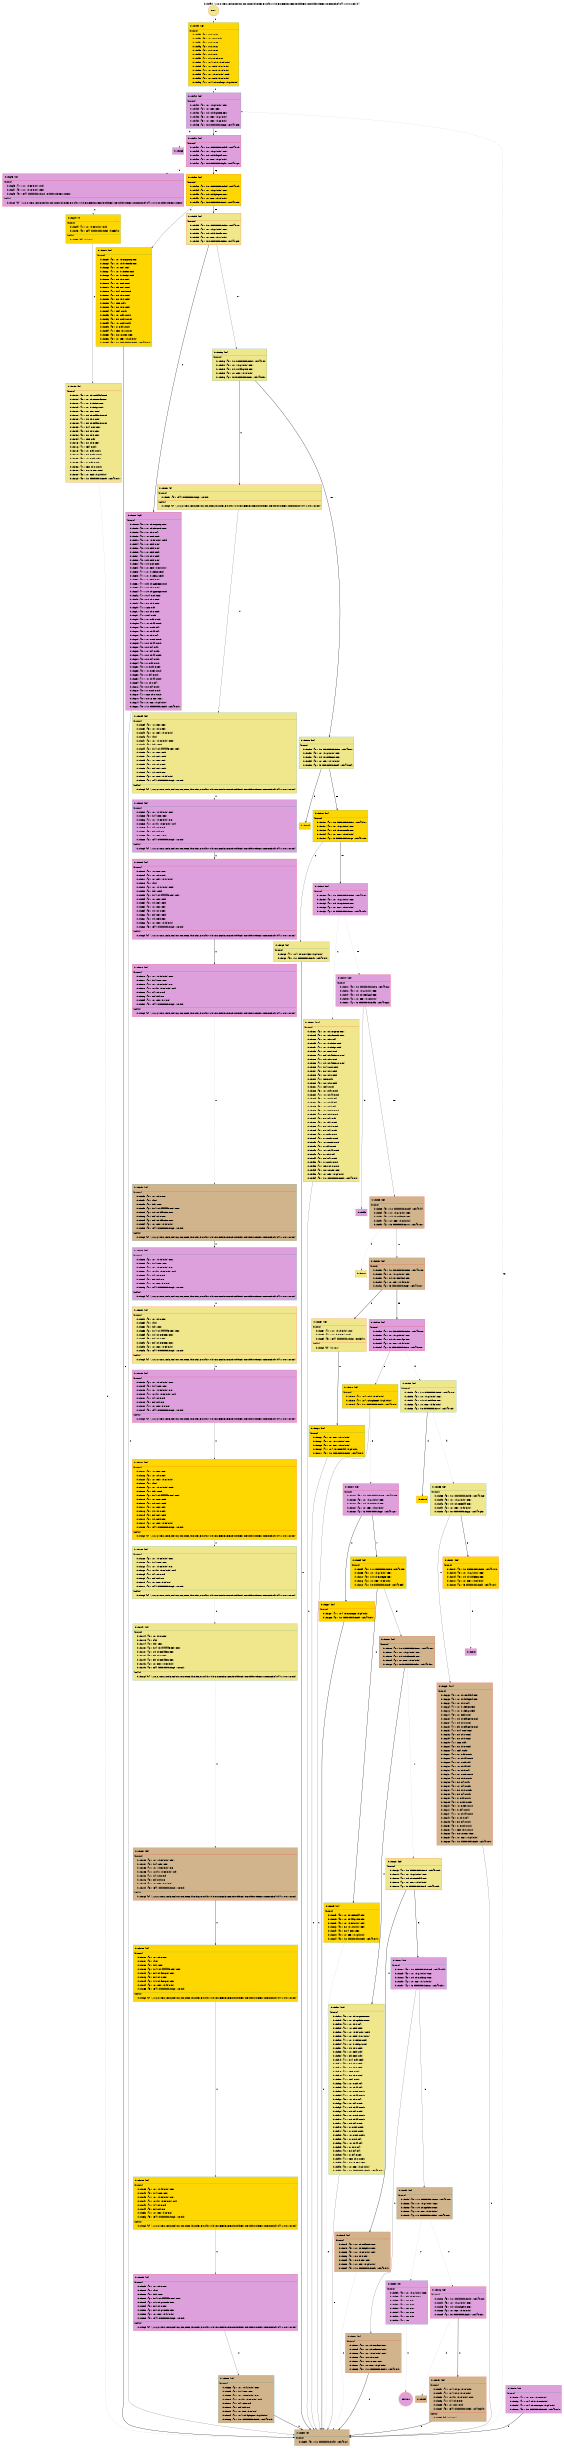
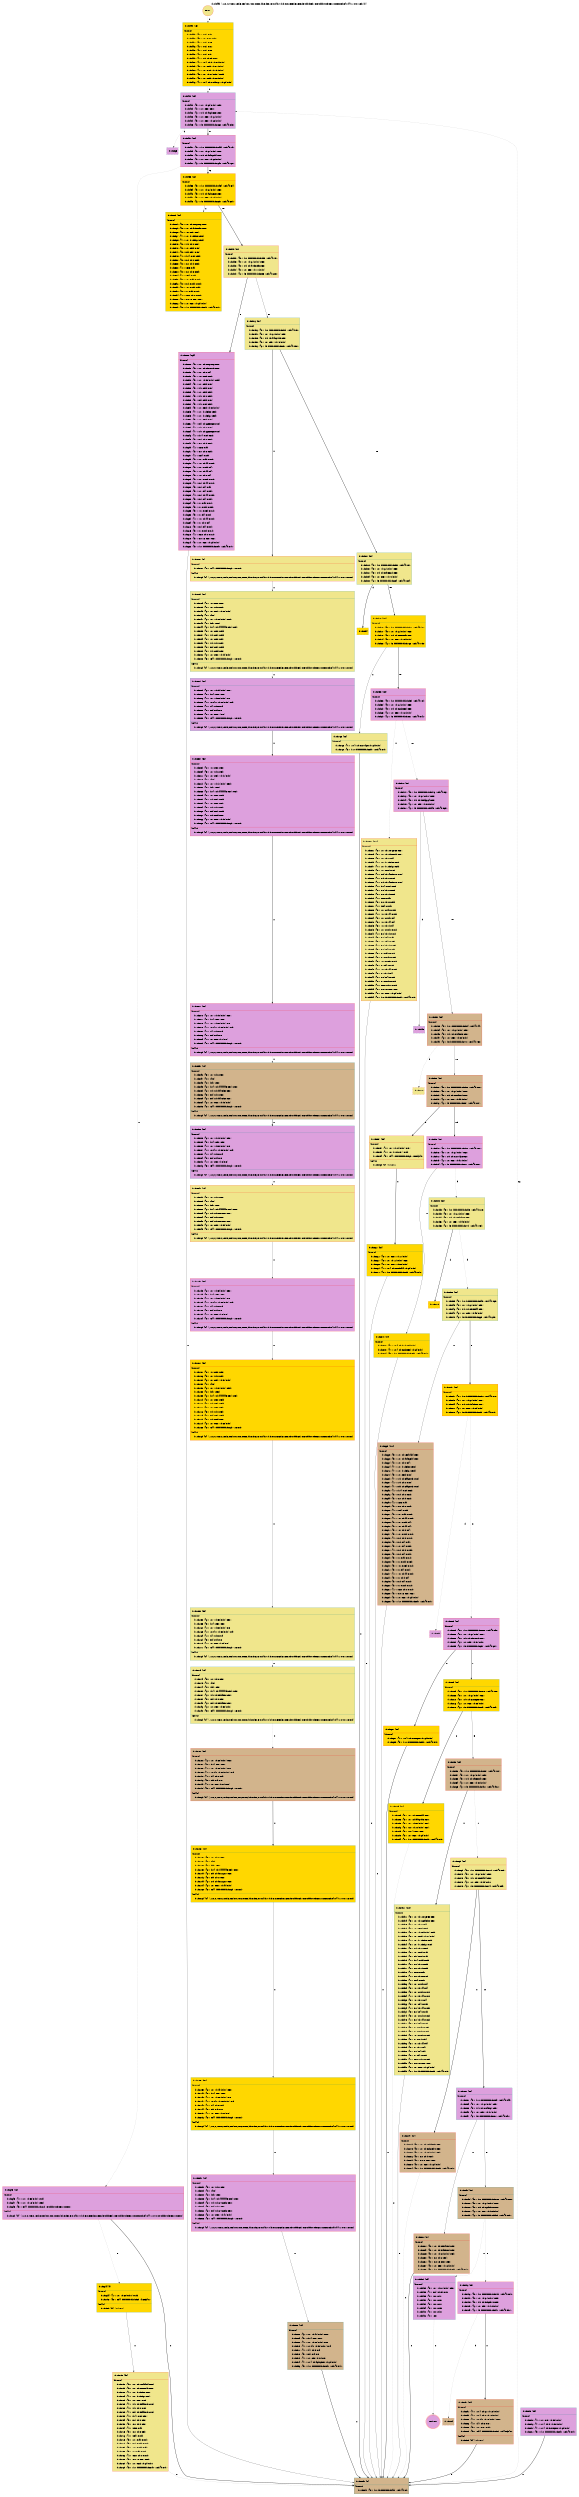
edge "0x402871 [19]" -> "0x402120 [25]": now "0x402107 [25]" -> "0x402120 [25]"
edge "0x40255b [83]" -> "0x402a0b [5]": now "0x4026f3 [12]" -> "0x402a0b [5]"
